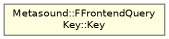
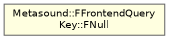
node "Metasound::FFrontendQuery Key::Key": label "Metasound::FFrontendQuery Key::Key" -> "Metasound::FFrontendQuery Key::FNull"
